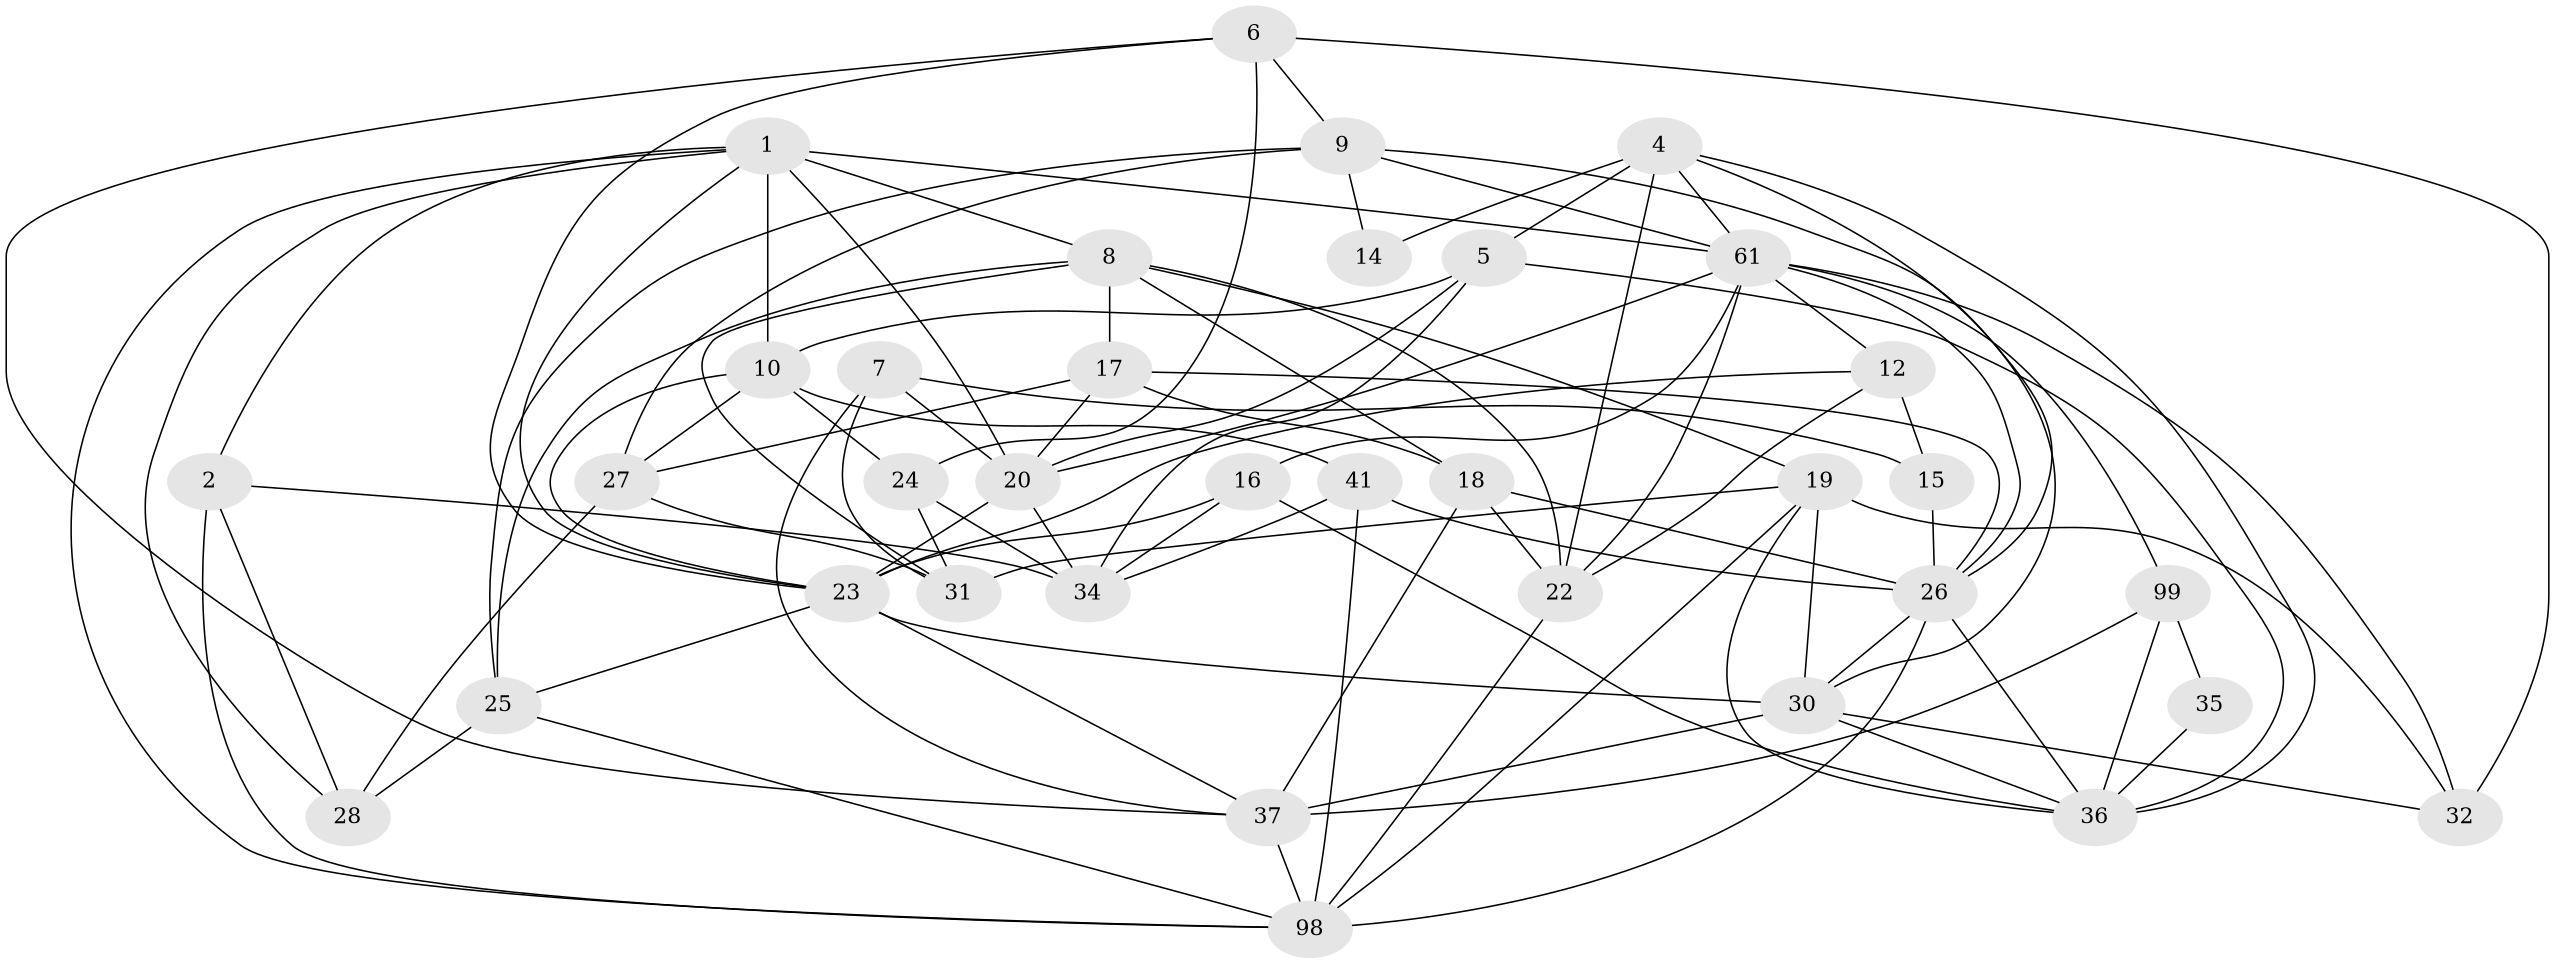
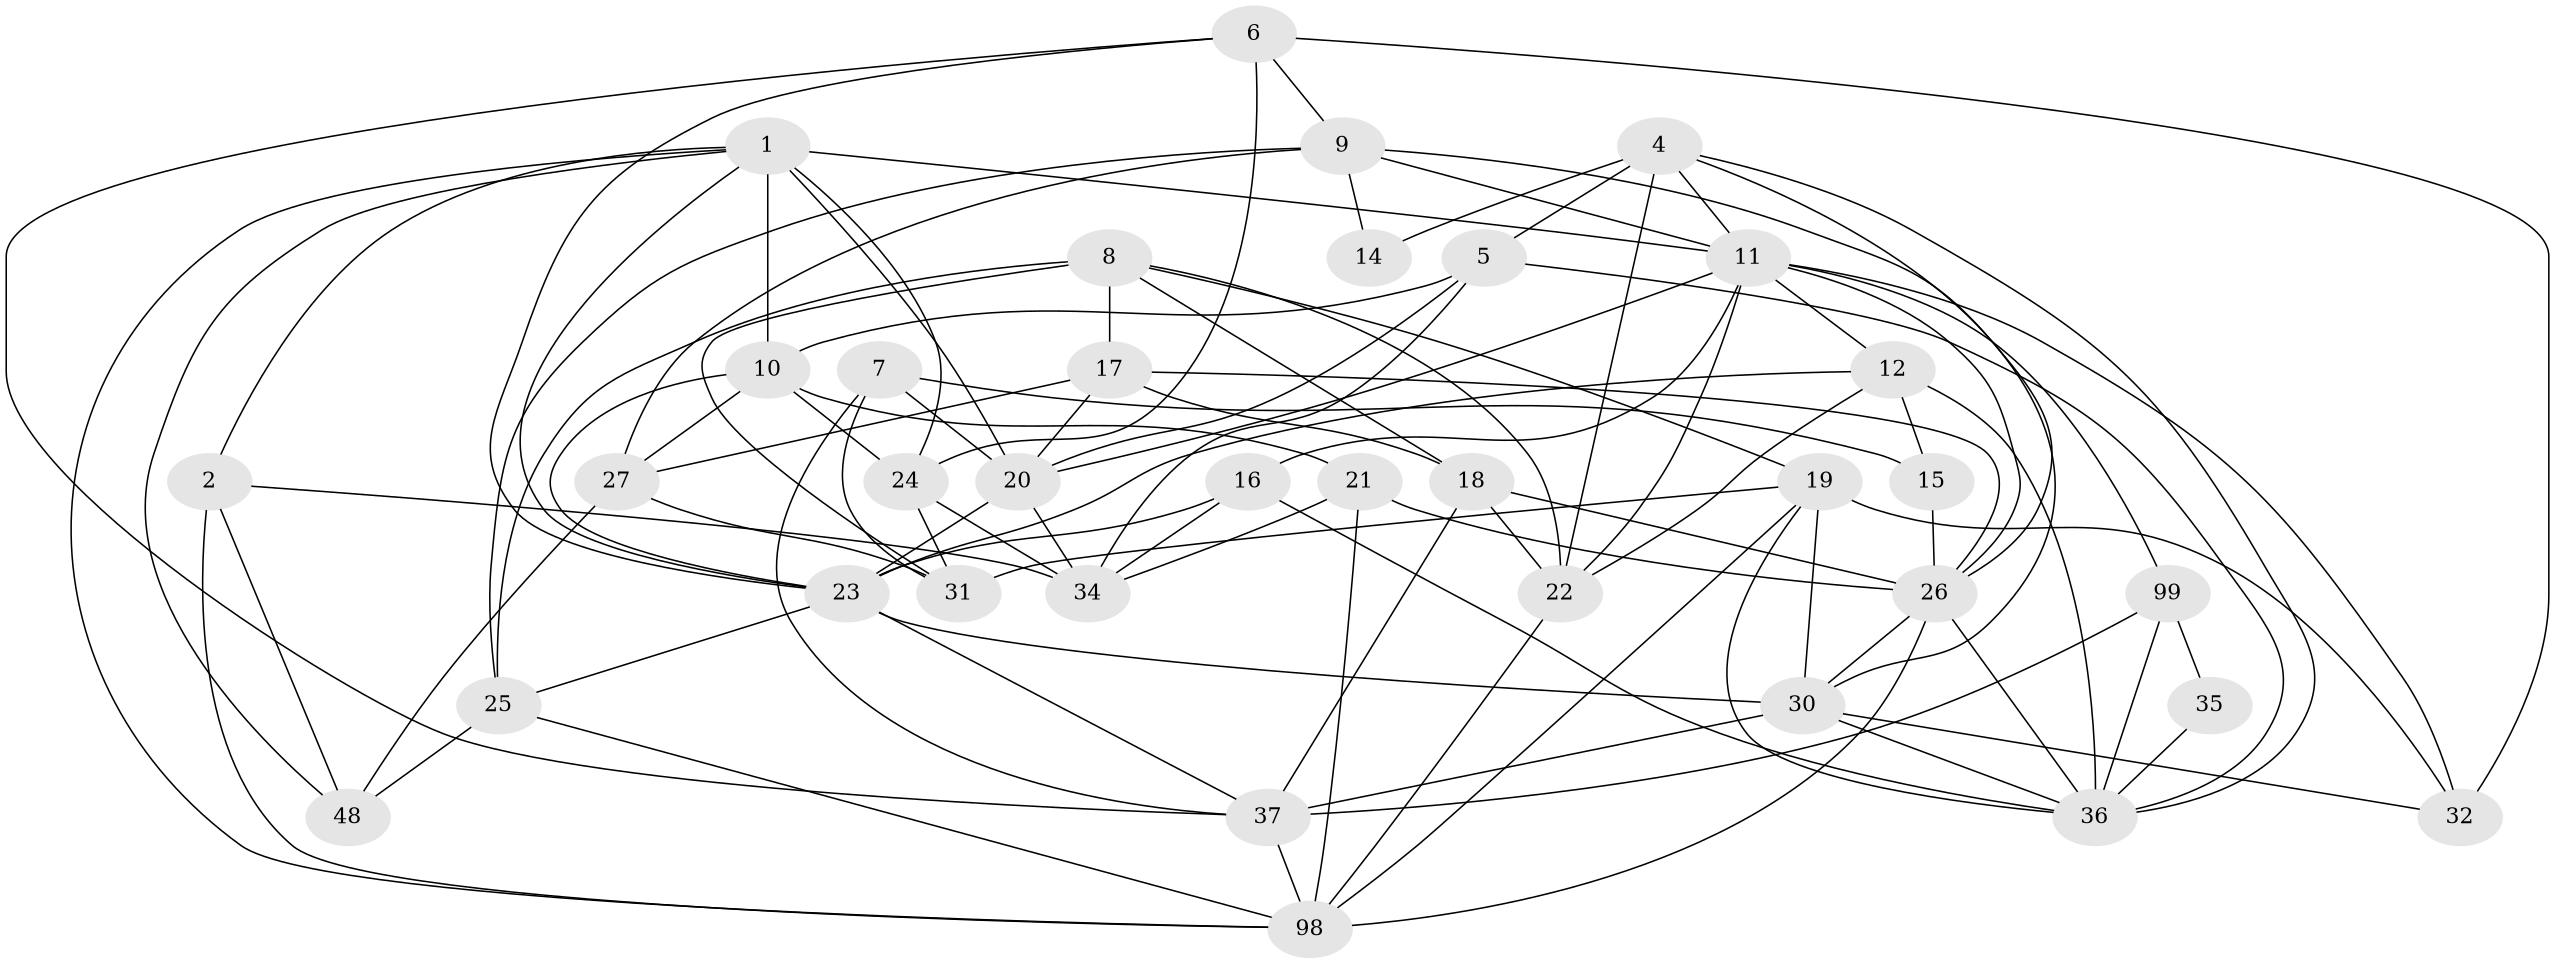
edge "1" -- "8": now "1" -- "24"
node "61": label "61" -> "11"
node "41": label "41" -> "21"
edge "12" -- "36": added
node "28": label "28" -> "48"
